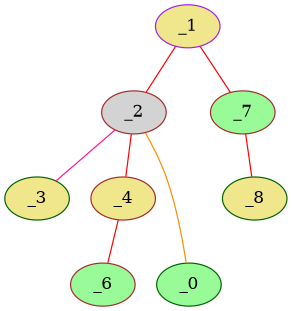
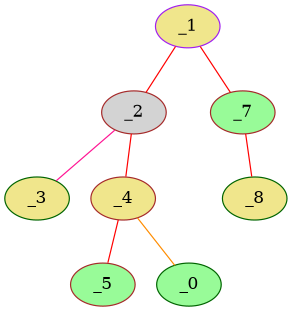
edge "_2" -- "_0": now "_4" -- "_0"
node "_6": label "_6" -> "_5"
